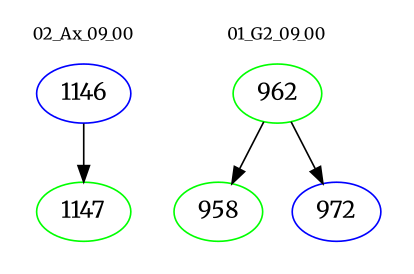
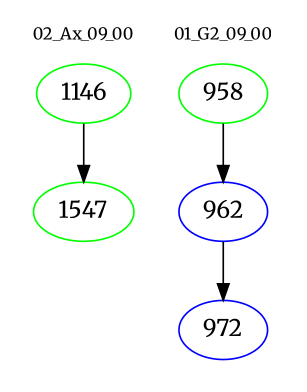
node "1146": color blue -> green
node "962": color green -> blue
edge "962" -> "958": reversed
node "1147": label "1147" -> "1547"
